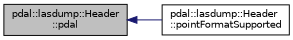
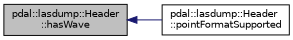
node "pdal::lasdump::Header ::pdal": label "pdal::lasdump::Header ::pdal" -> "pdal::lasdump::Header ::hasWave"
